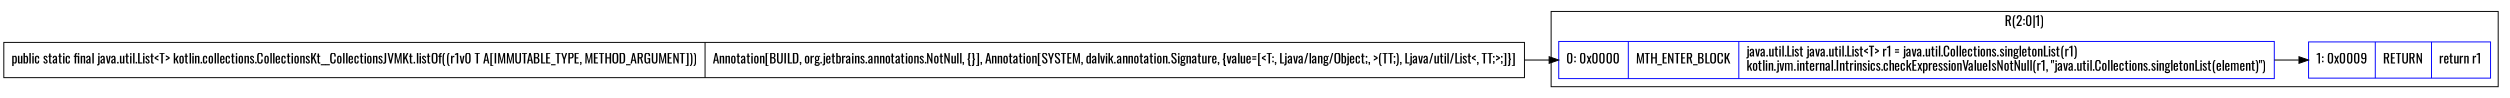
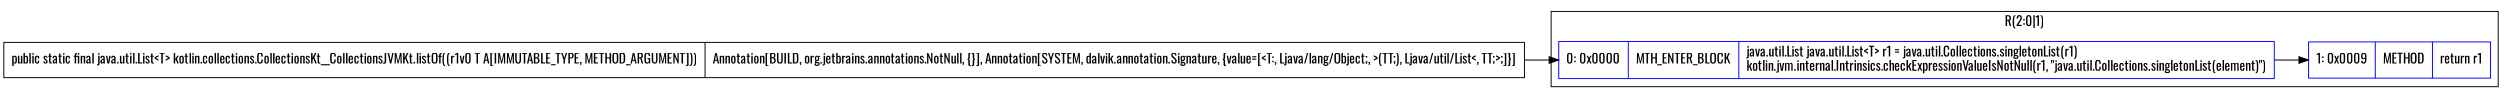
node "1: 0x0009": text "RETURN" -> "METHOD"
